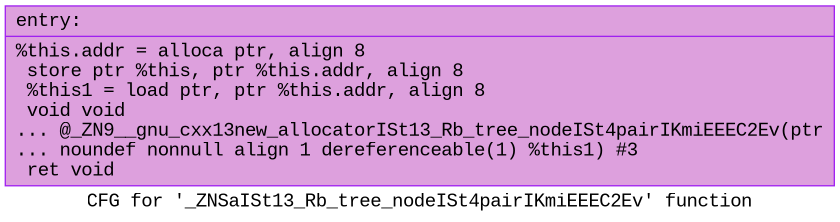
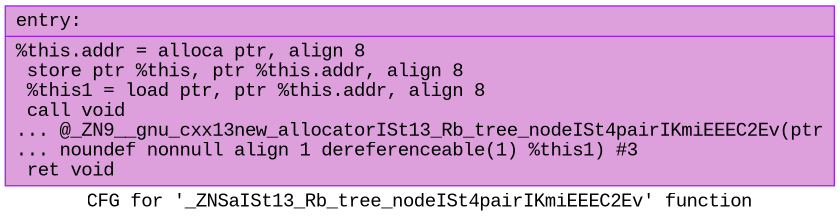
node "entry:": text "void void" -> "call void"
